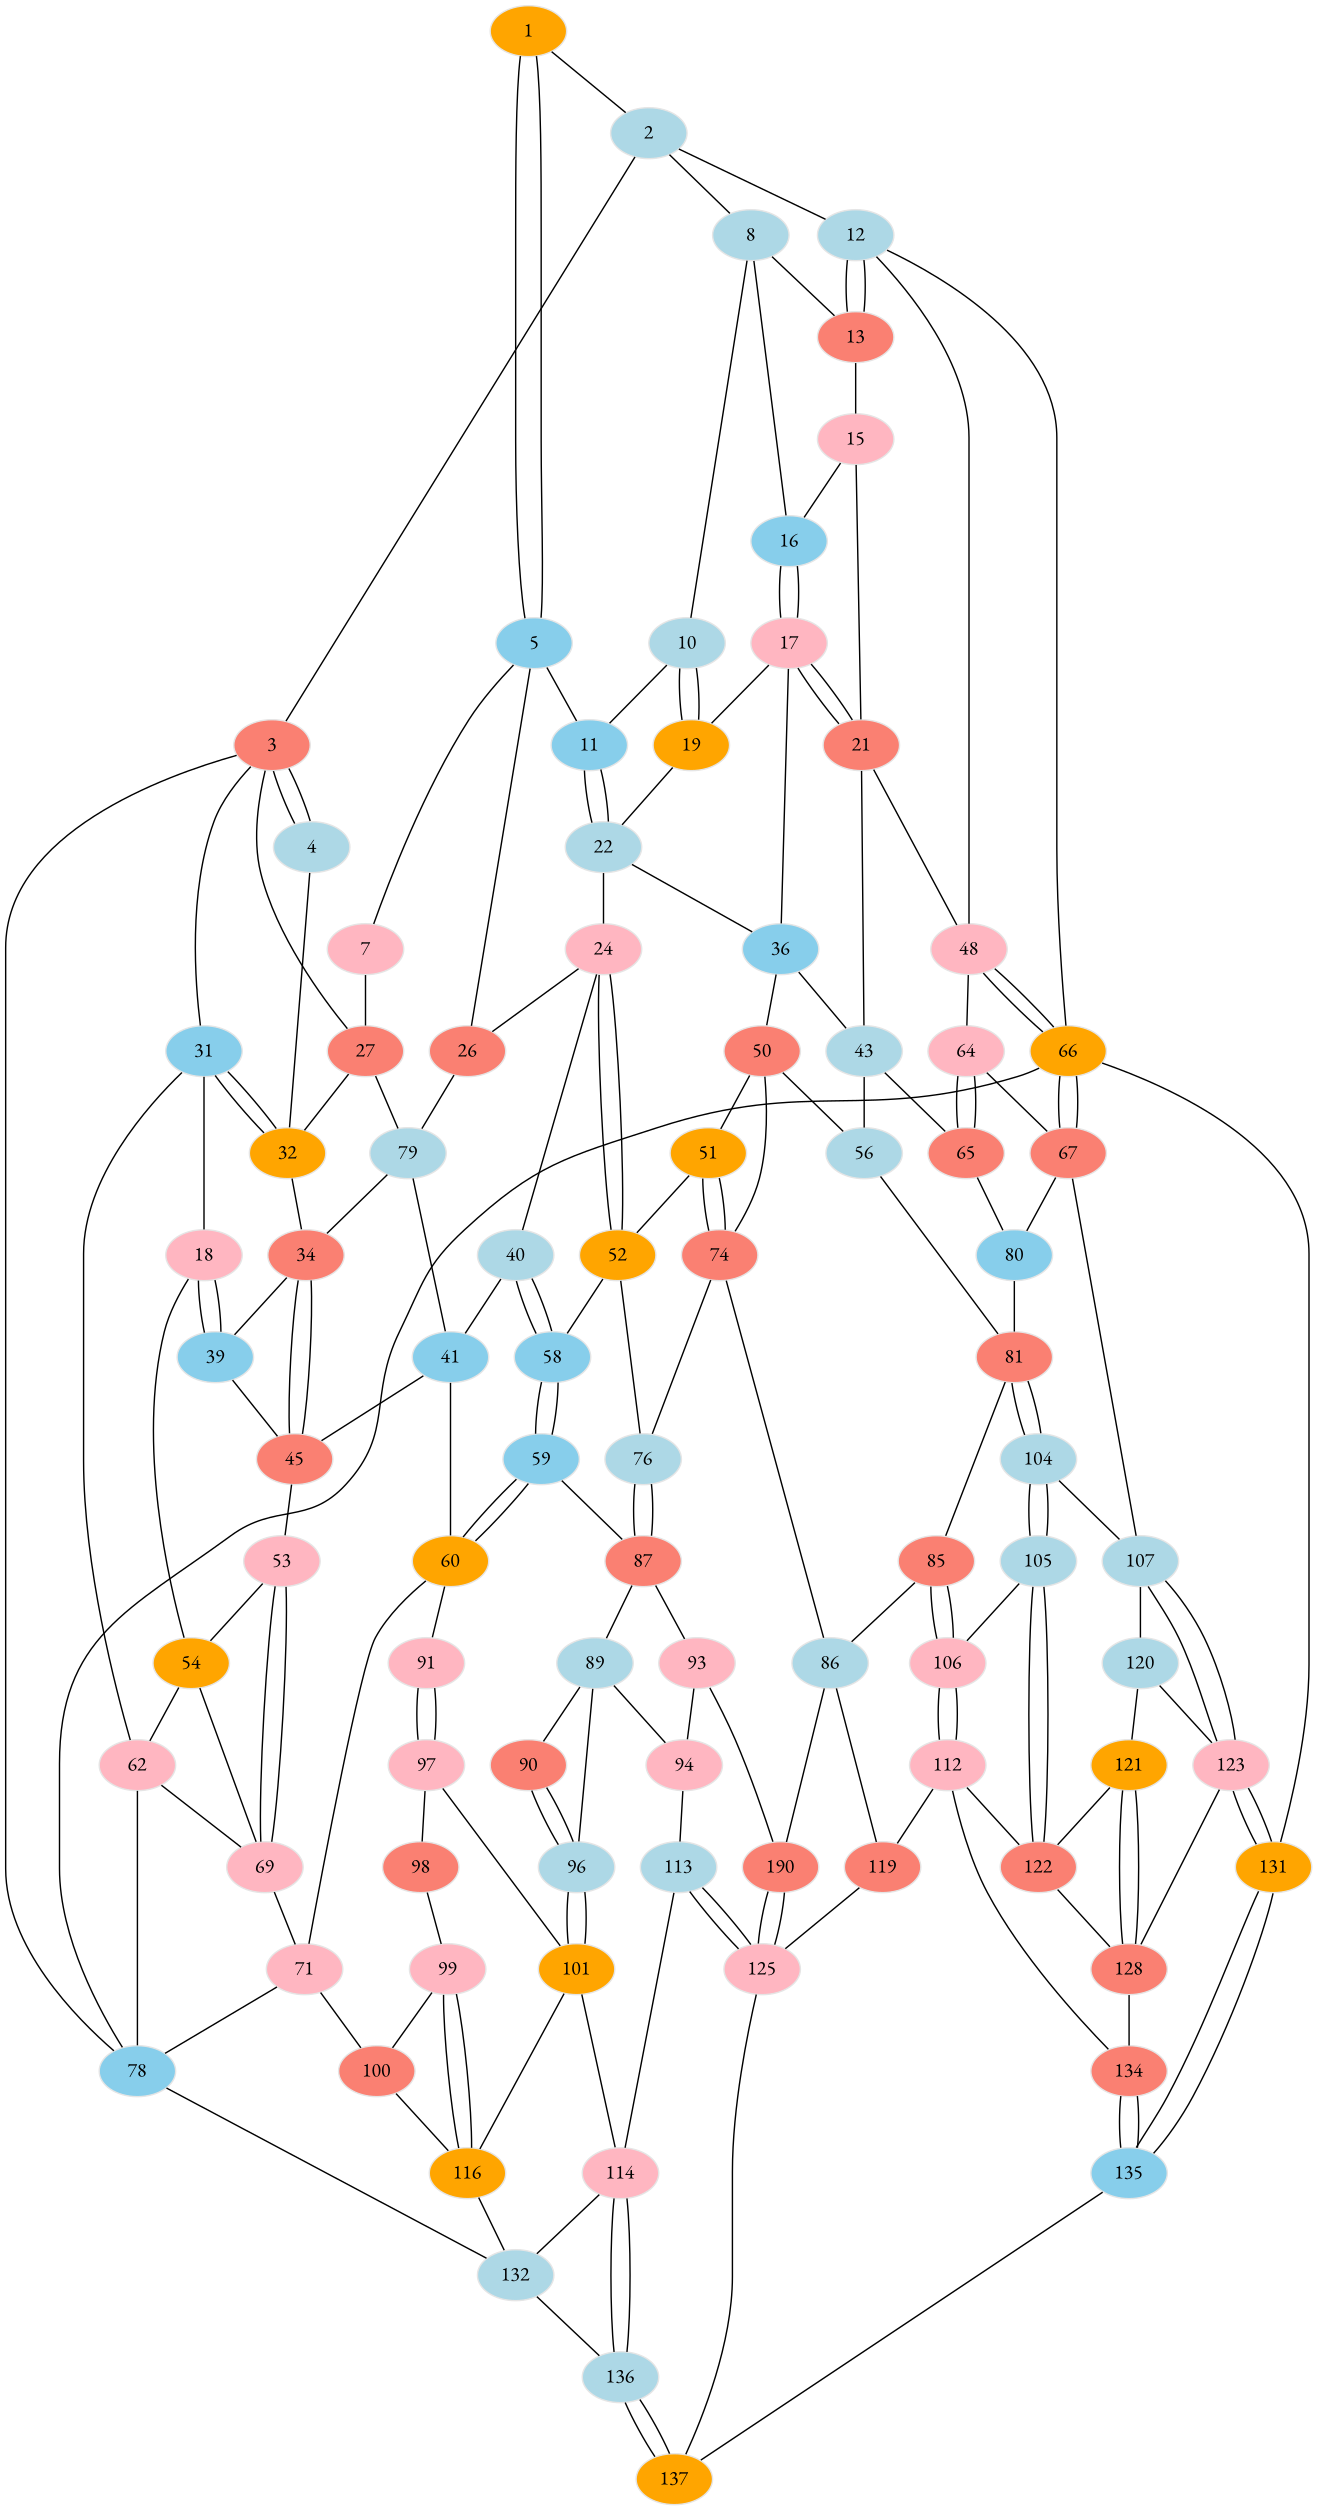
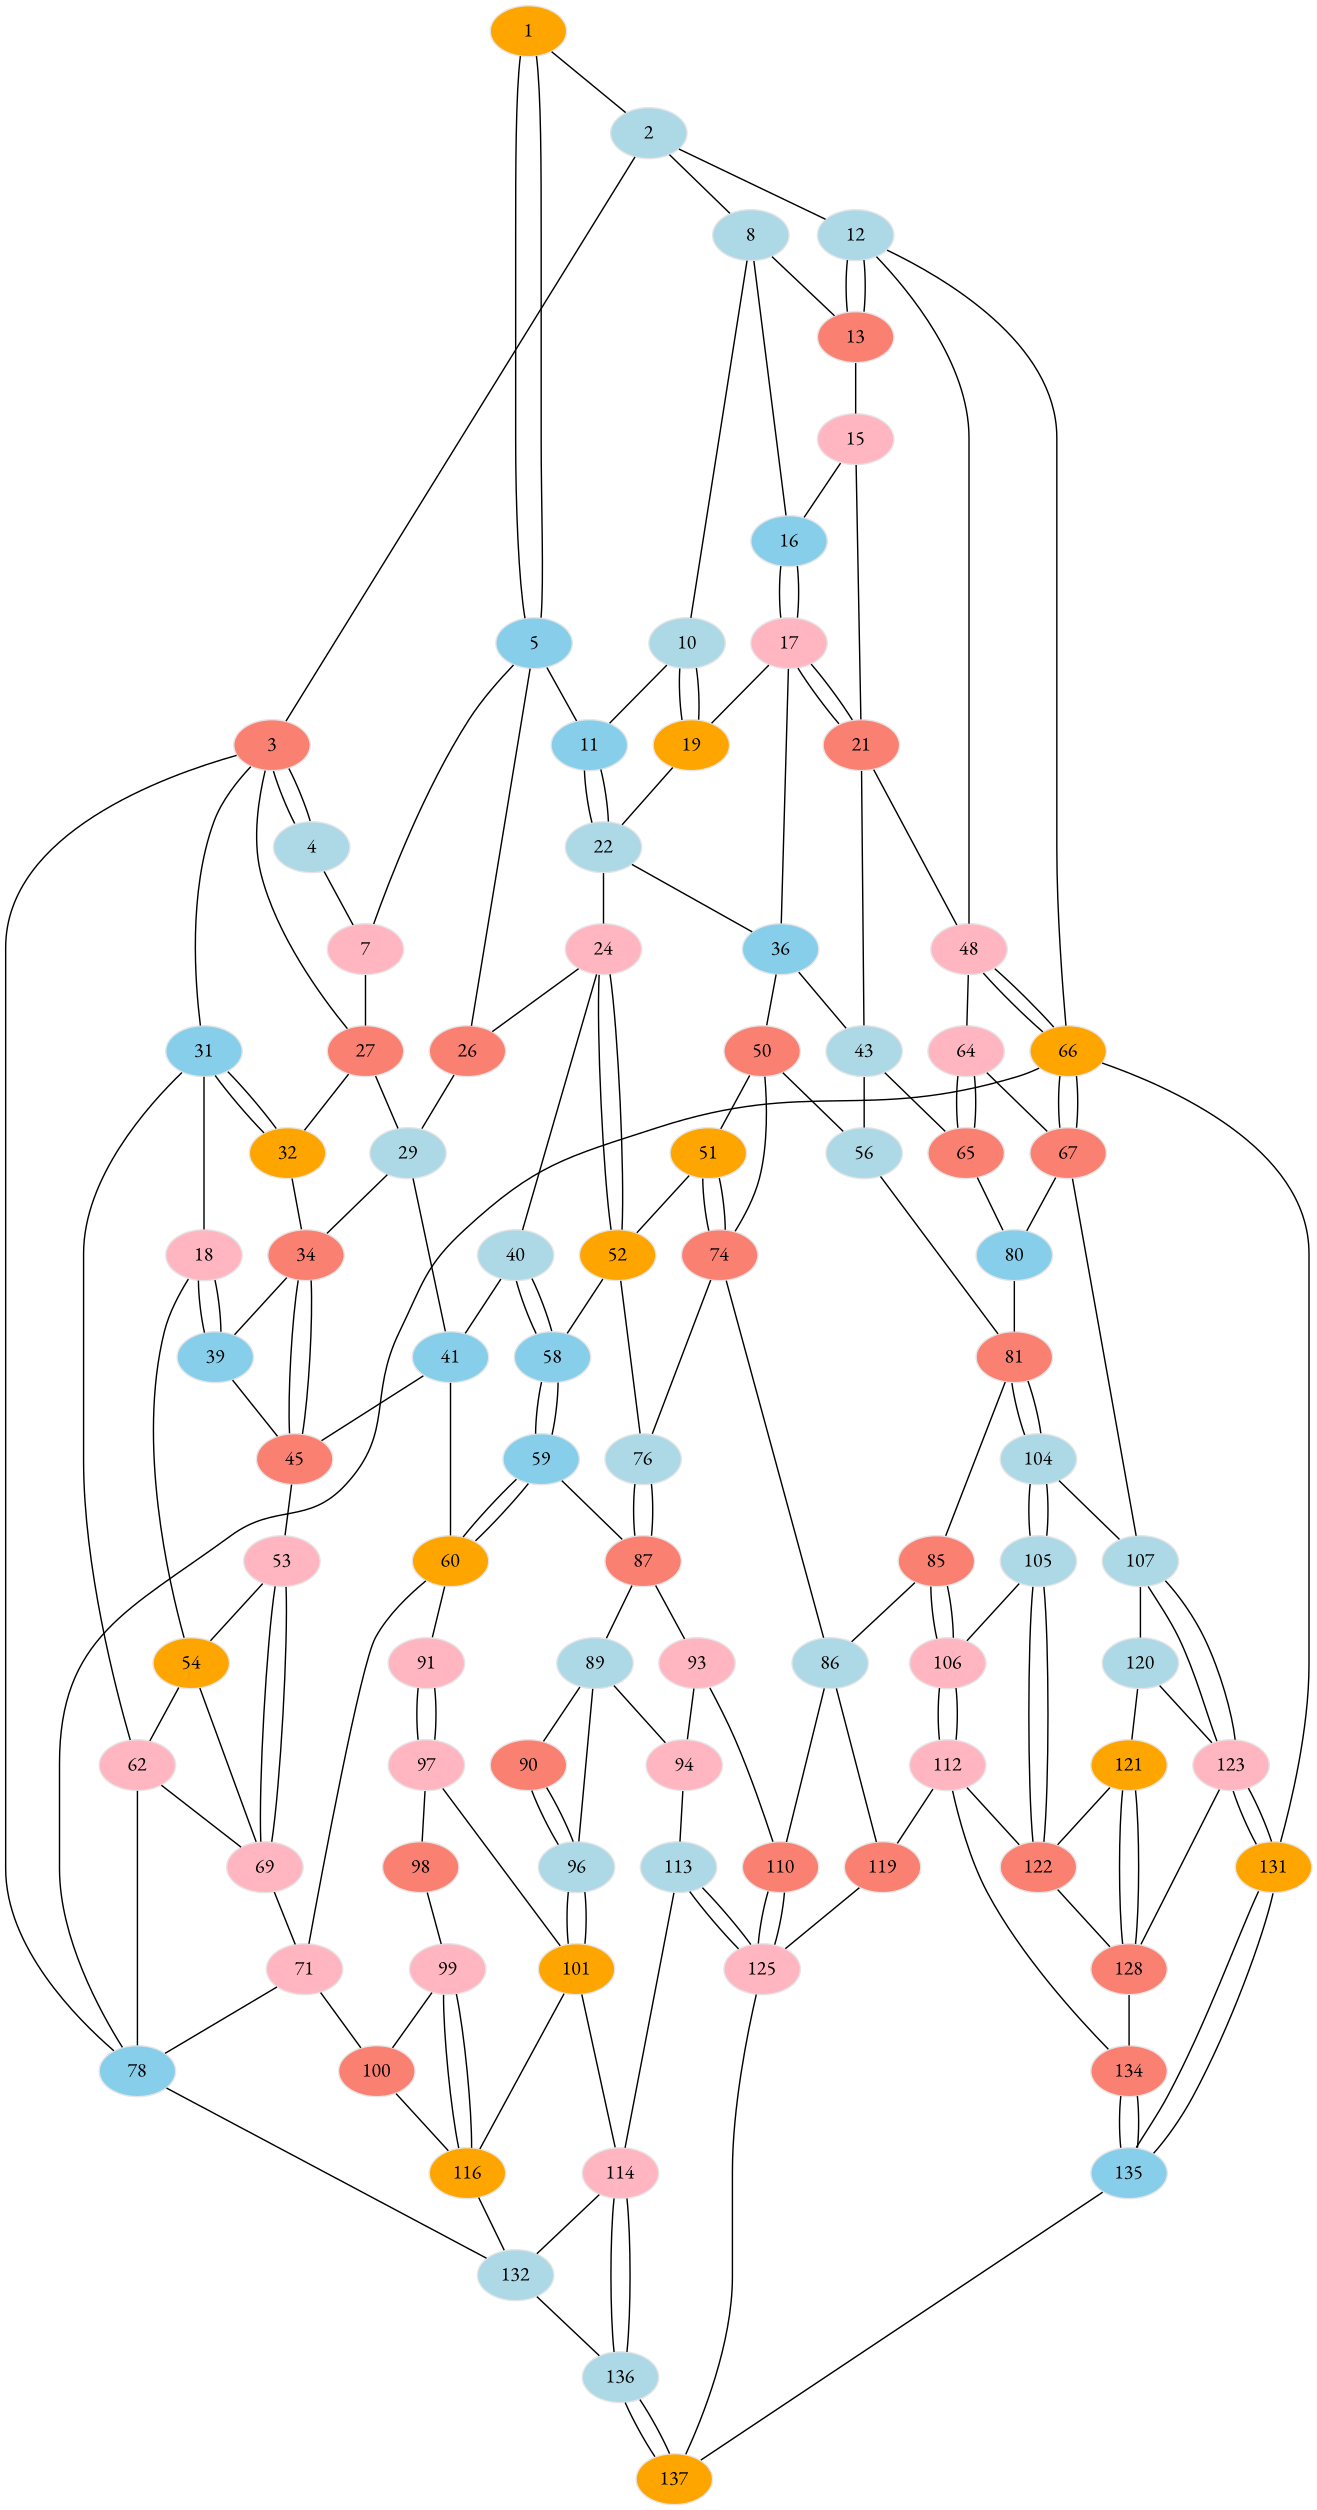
edge "4" -- "32": now "4" -- "7"
node "79": label "79" -> "29"
node "190": label "190" -> "110"
